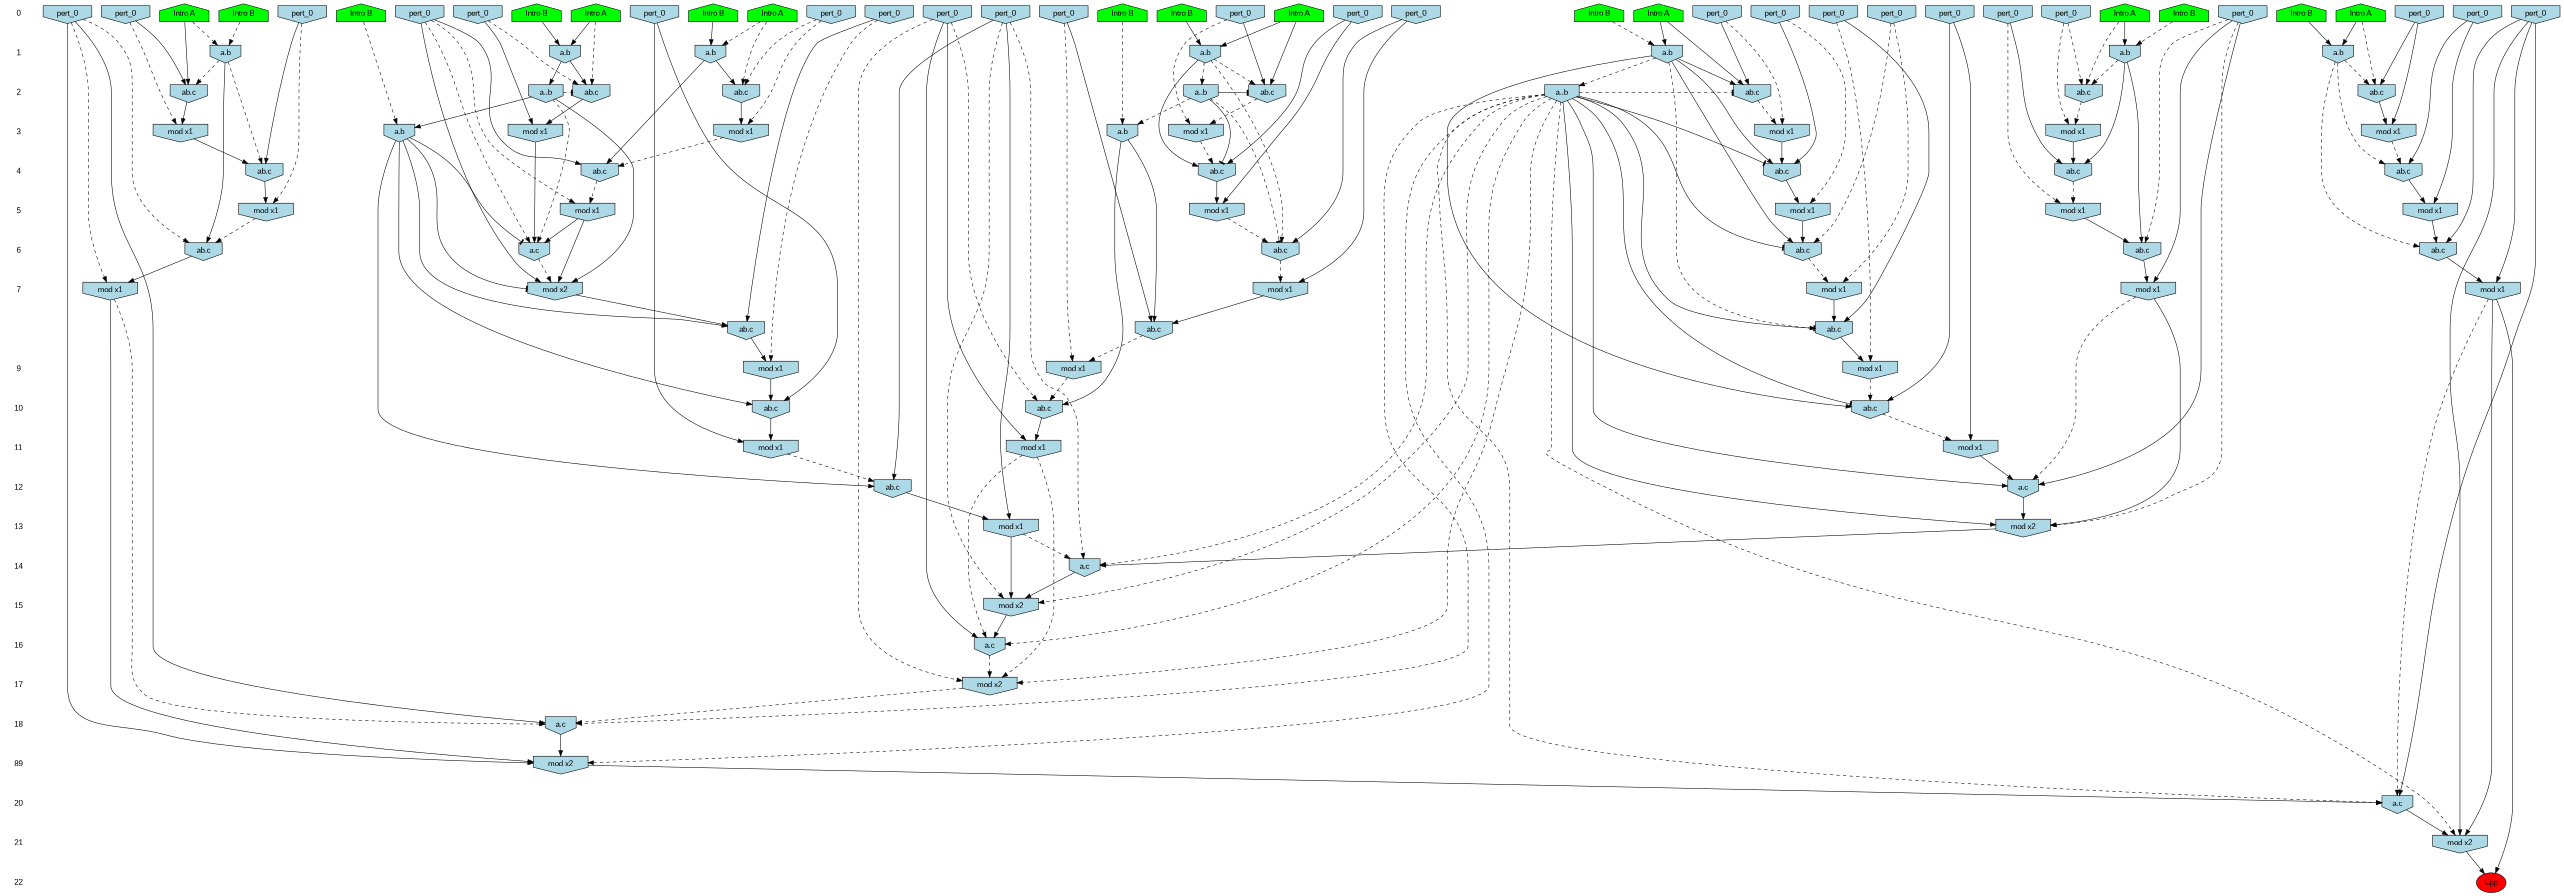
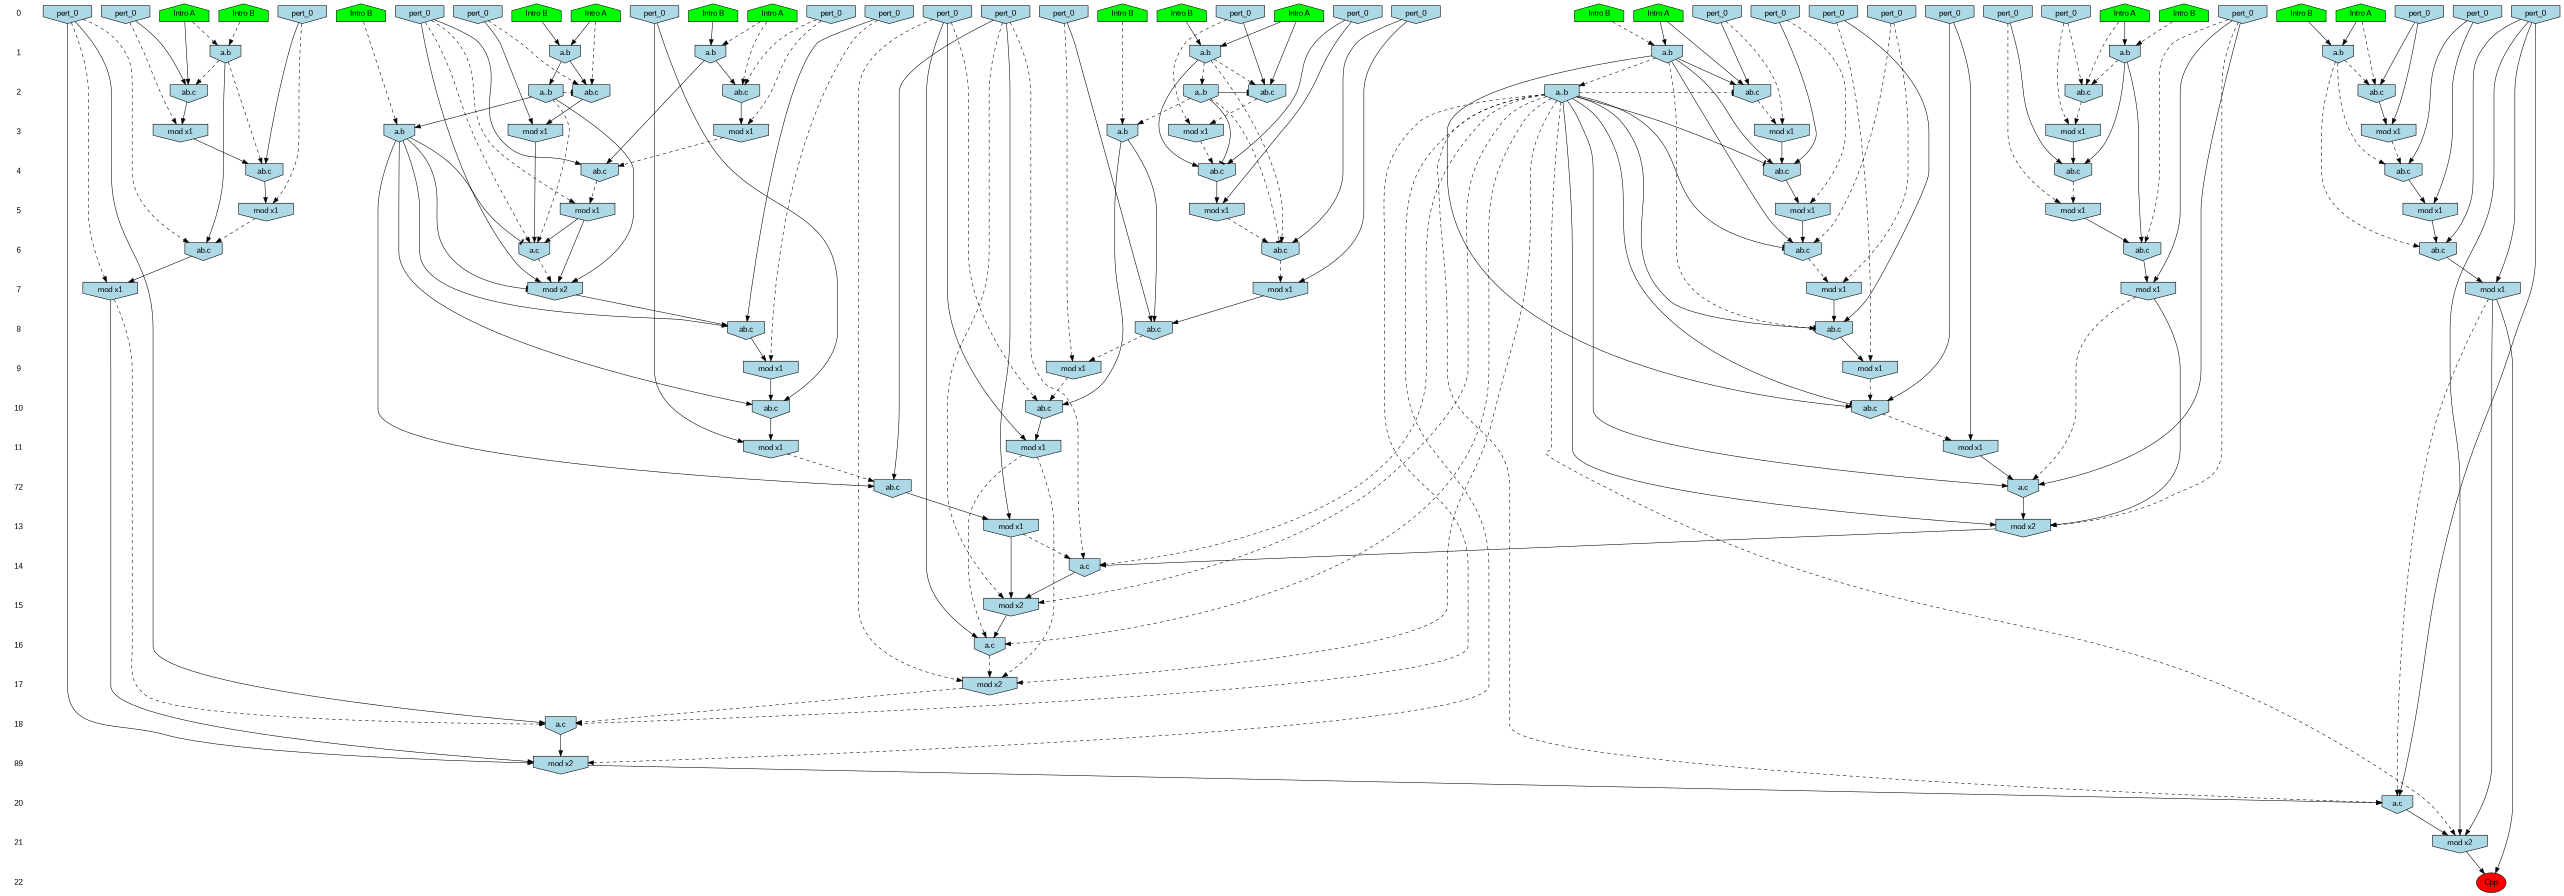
node "8": added
node "12": label "12" -> "72"
